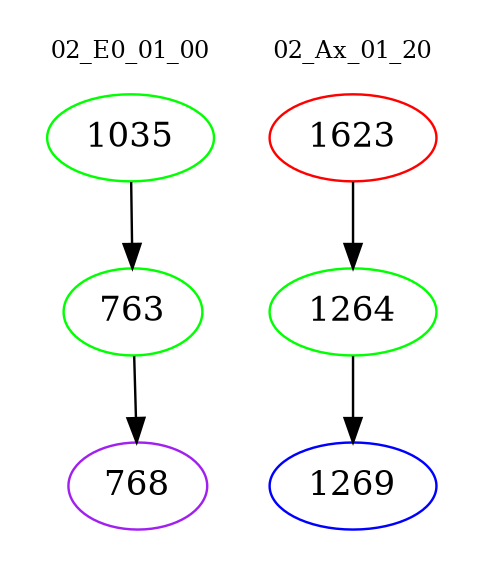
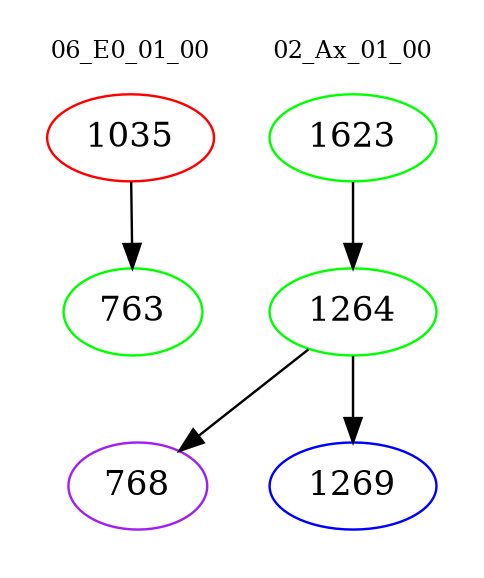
cluster "02_E0_01_00": label "02_E0_01_00" -> "06_E0_01_00"
cluster "02_Ax_01_20": label "02_Ax_01_20" -> "02_Ax_01_00"
node "1035": color green -> red
node "1623": color red -> green
edge "763" -> "768": now "1264" -> "768"
